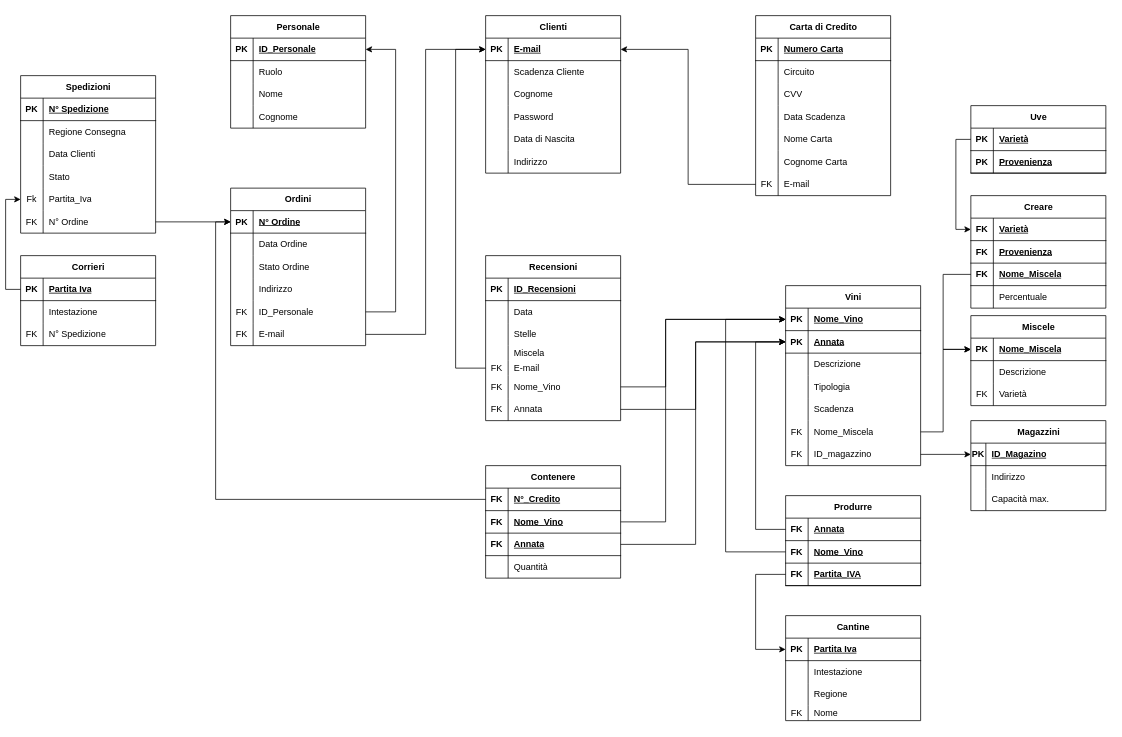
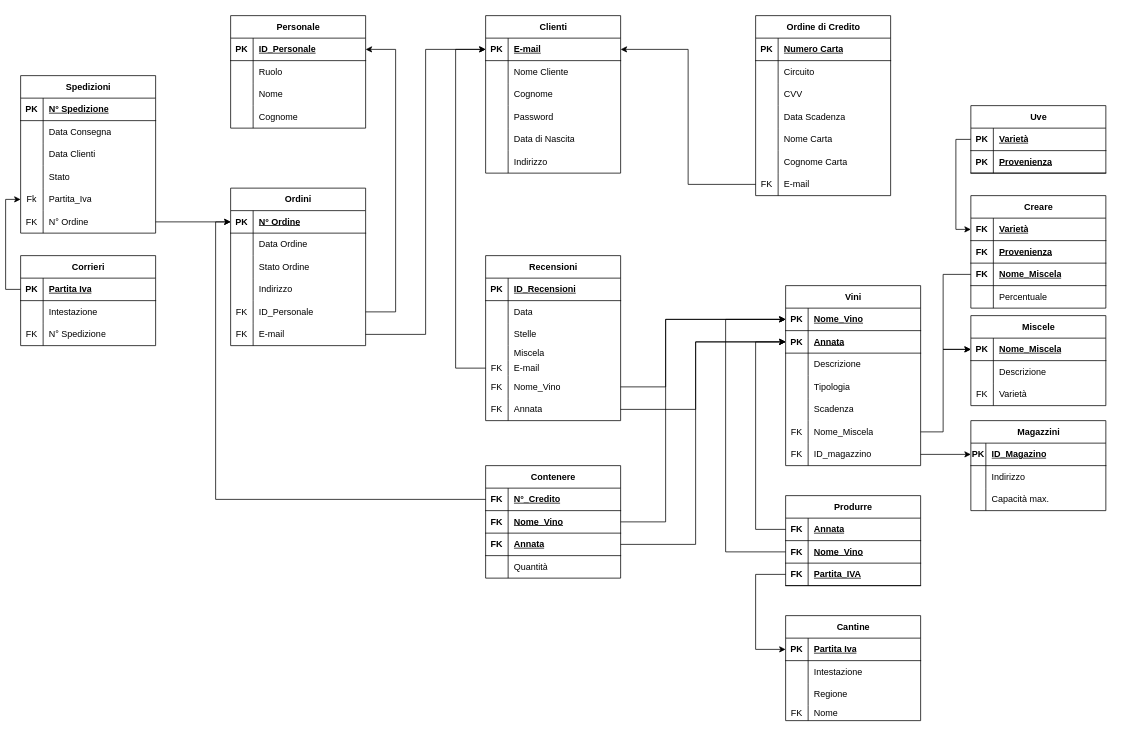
node "Carta di Credito": label "Carta di Credito" -> "Ordine di Credito"
node "Scadenza Cliente": label "Scadenza Cliente" -> "Nome Cliente"
node "Regione Consegna": label "Regione Consegna" -> "Data Consegna"
